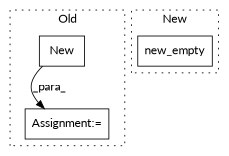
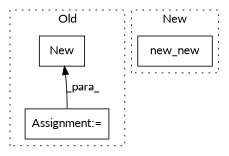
node "new_empty": label "new_empty" -> "new_new"
edge "New" -> "Assignment:=": reversed
